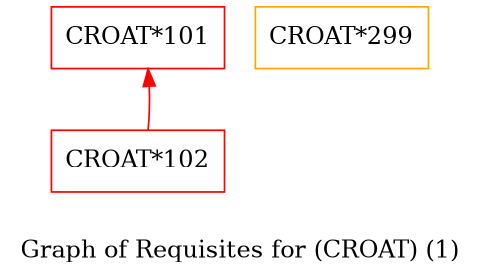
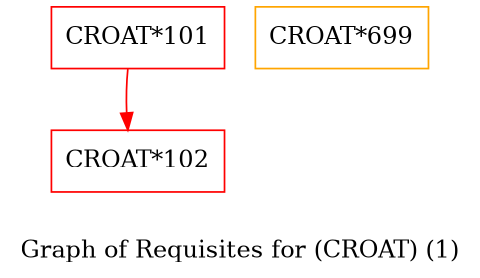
node "CROAT*299": label "CROAT*299" -> "CROAT*699"
edge "CROAT*102" -> "CROAT*101": reversed
